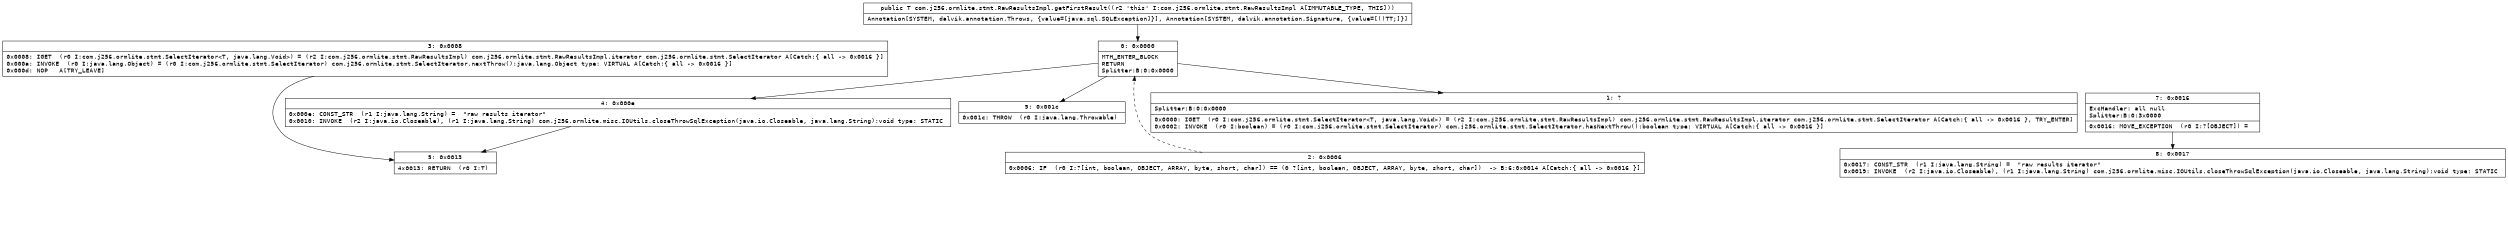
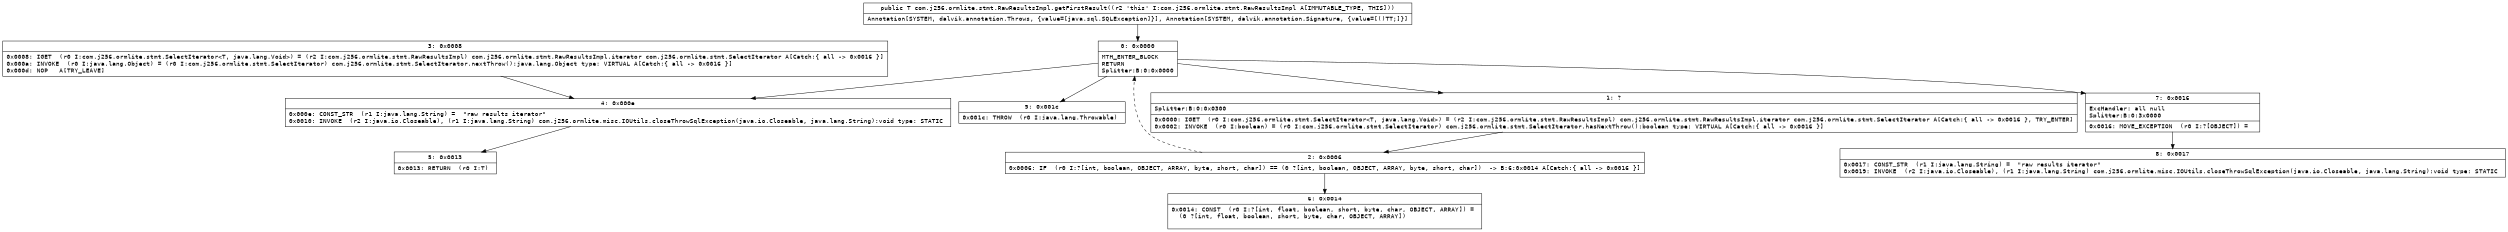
edge "0: 0x0000" -> "7: 0x0016": added
node "1: ?": text "Splitter:B:0:0x0000" -> "Splitter:B:0:0x0300"
edge "3: 0x0008" -> "5: 0x0013": now "3: 0x0008" -> "4: 0x000e"
edge "1: ?" -> "2: 0x0006": added
node "5: 0x0013": text "4x0013: RETURN  (r0 I:T)" -> "0x0013: RETURN  (r0 I:T)"
node "6: 0x0014": added
